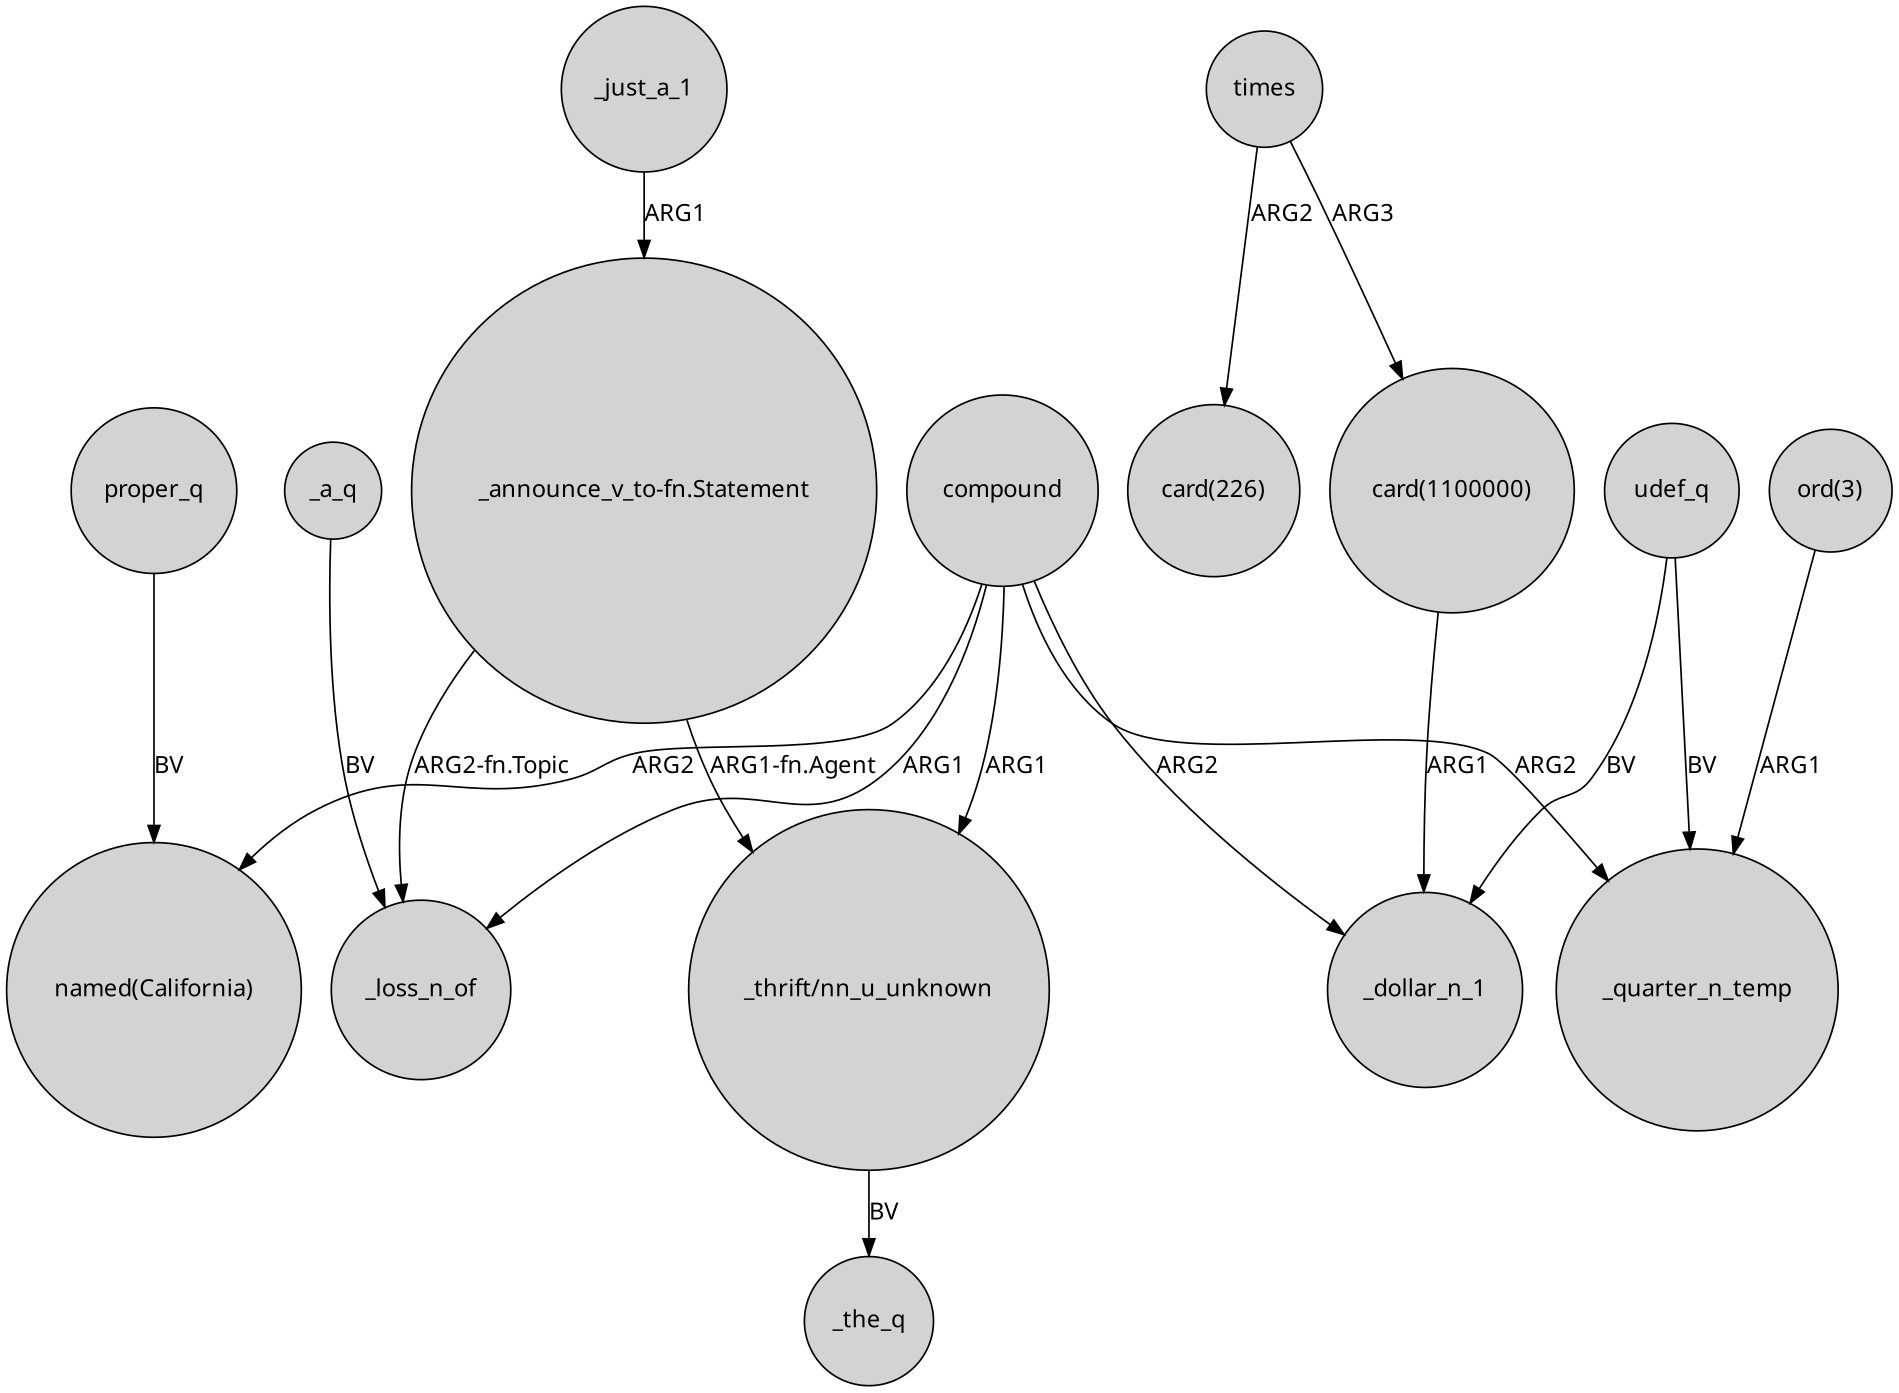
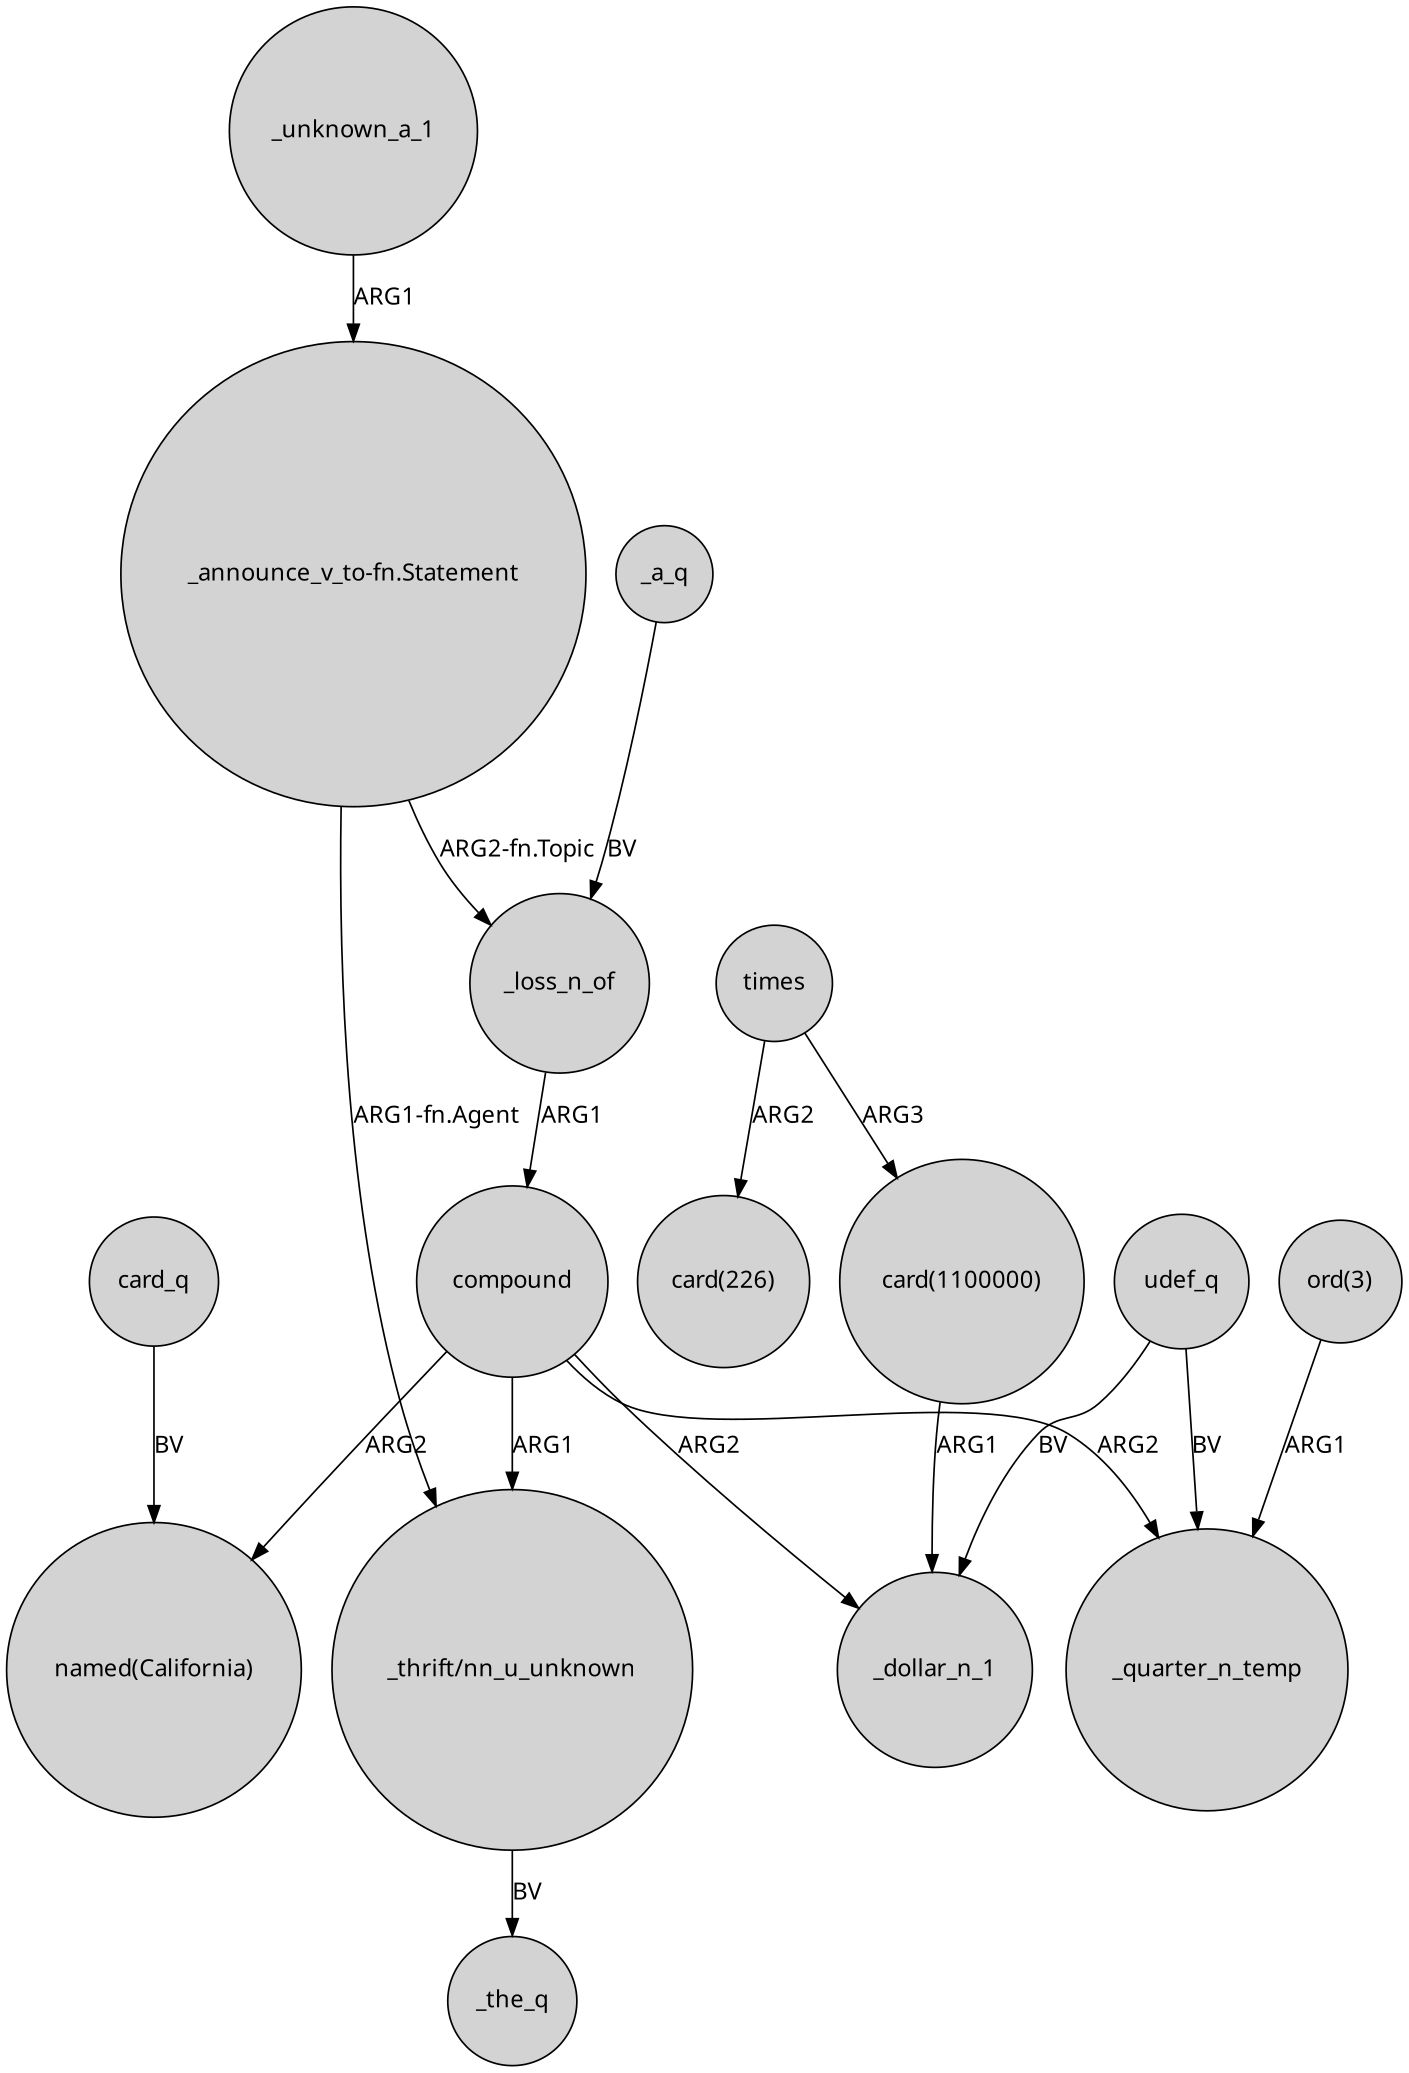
node "_just_a_1": label "_just_a_1" -> "_unknown_a_1"
node "proper_q": label "proper_q" -> "card_q"
edge "compound" -> "_loss_n_of": reversed
